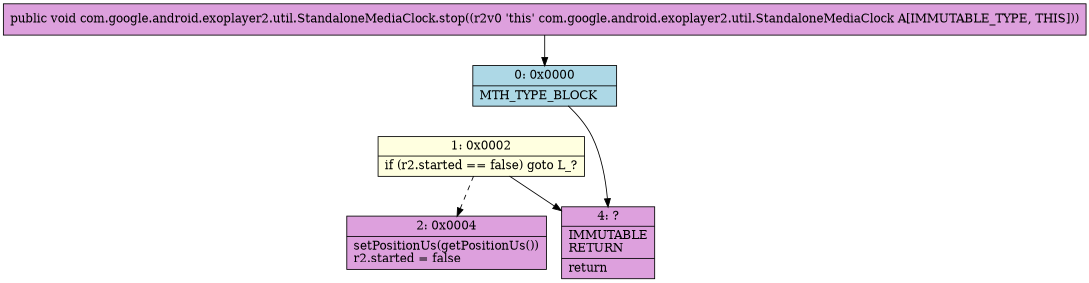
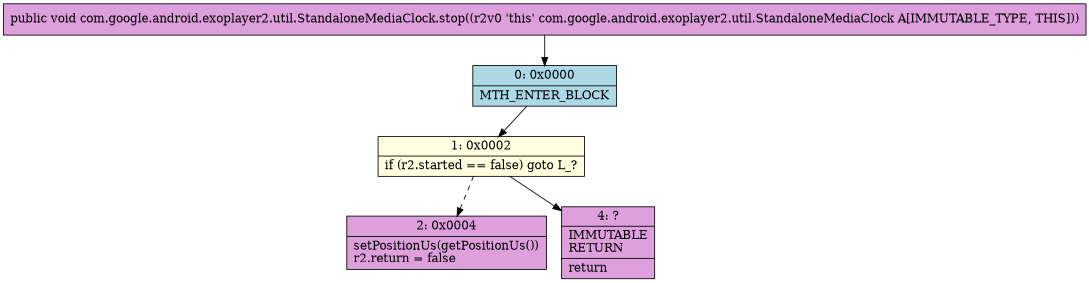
node "0: 0x0000": text "MTH_TYPE_BLOCK" -> "MTH_ENTER_BLOCK"
edge "0: 0x0000" -> "4: ?": now "0: 0x0000" -> "1: 0x0002"
node "2: 0x0004": text "r2.started = false" -> "r2.return = false"
